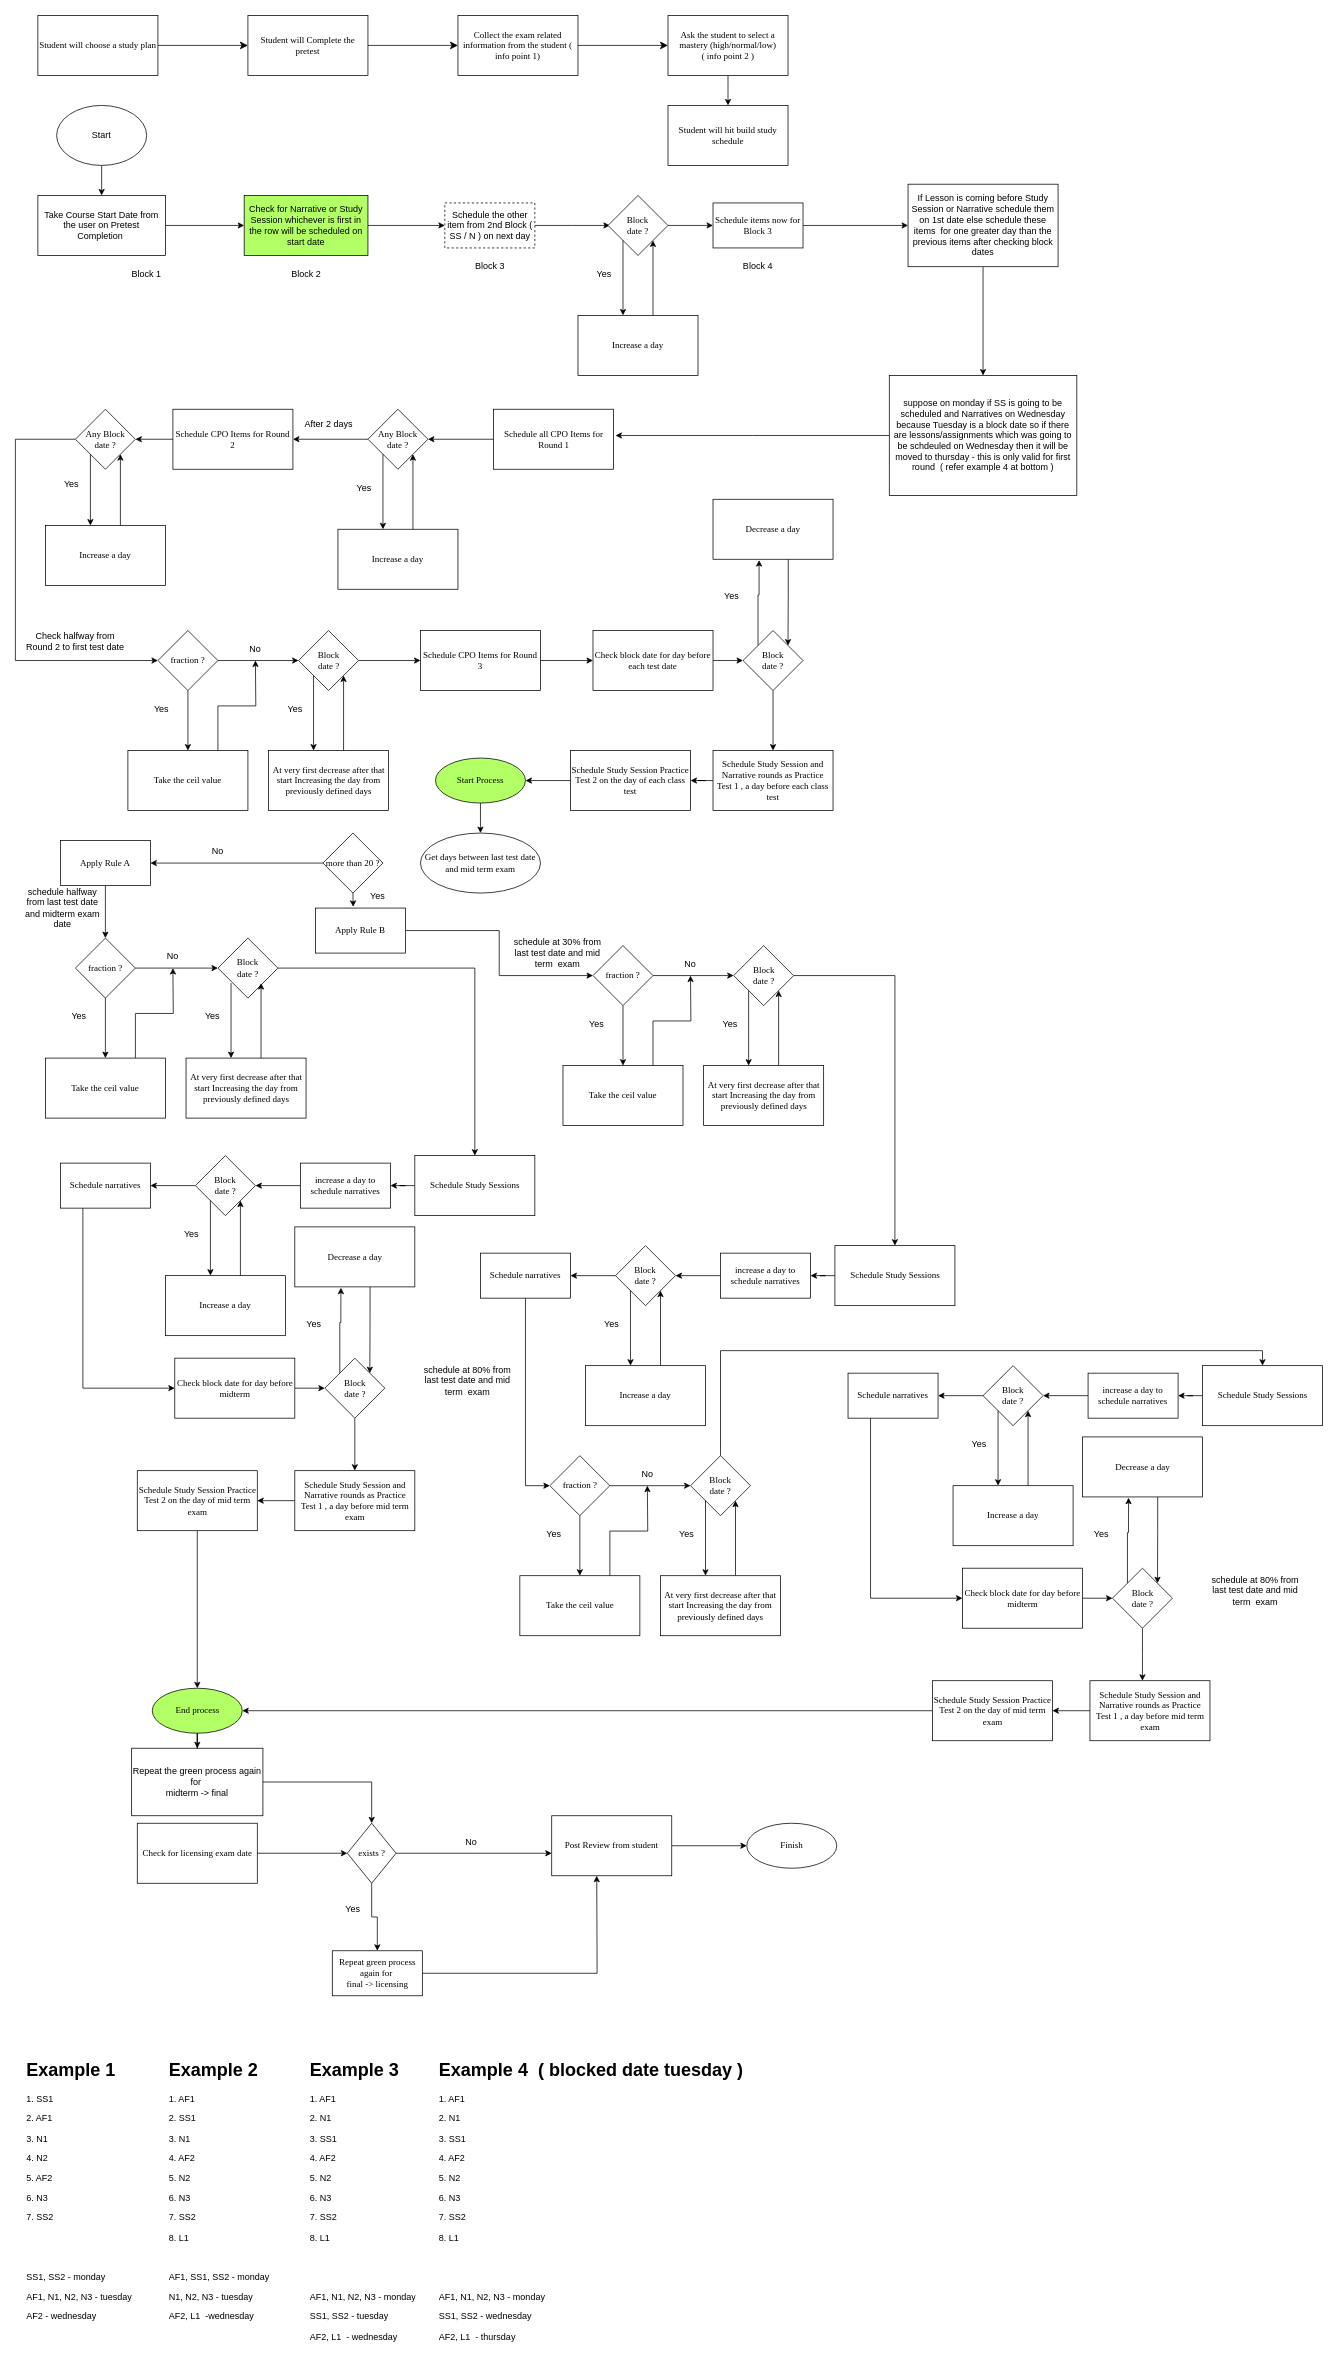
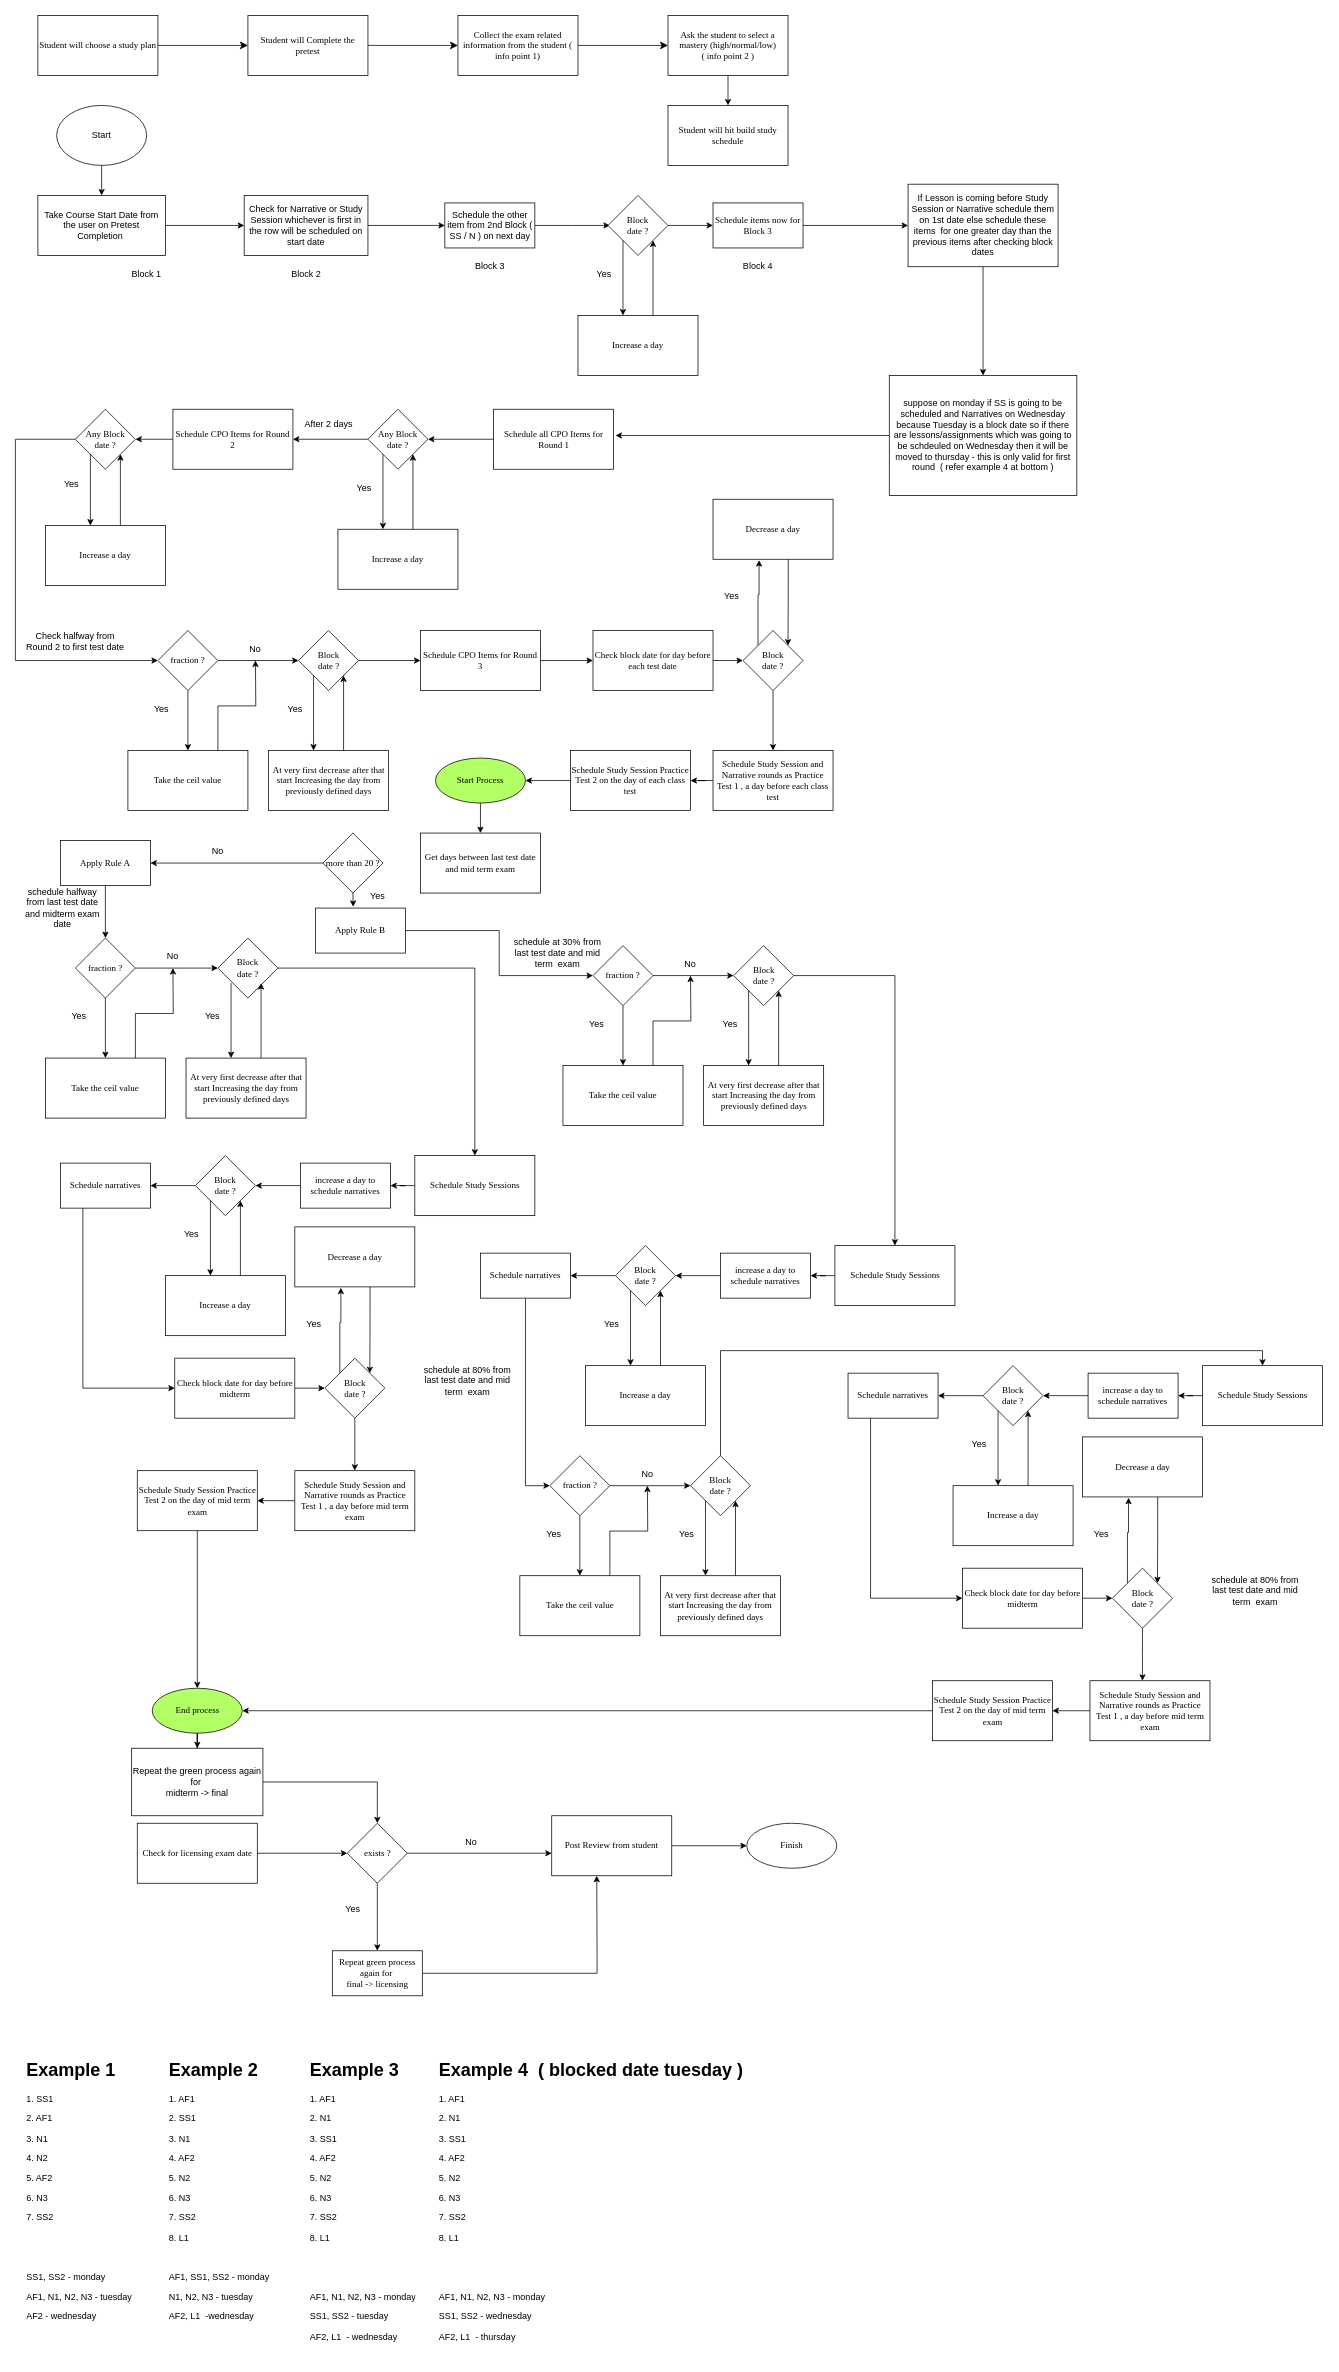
node "Check for Narrative or Study Session whichever is first in the row will be scheduled on start date": fillcolor #b3ff66 -> #ffffff
node "Schedule the other item from 2nd Block ( SS / N ) on next day": style dashed -> solid
node "Get days between last test date and mid term exam": shape ellipse -> rectangle
node "exists ?": size 49x60 -> 60x60
